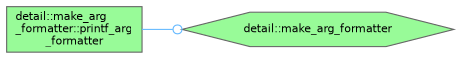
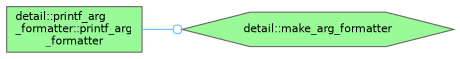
node "detail::make_arg _formatter::printf_arg _formatter": label "detail::make_arg _formatter::printf_arg _formatter" -> "detail::printf_arg _formatter::printf_arg _formatter"
